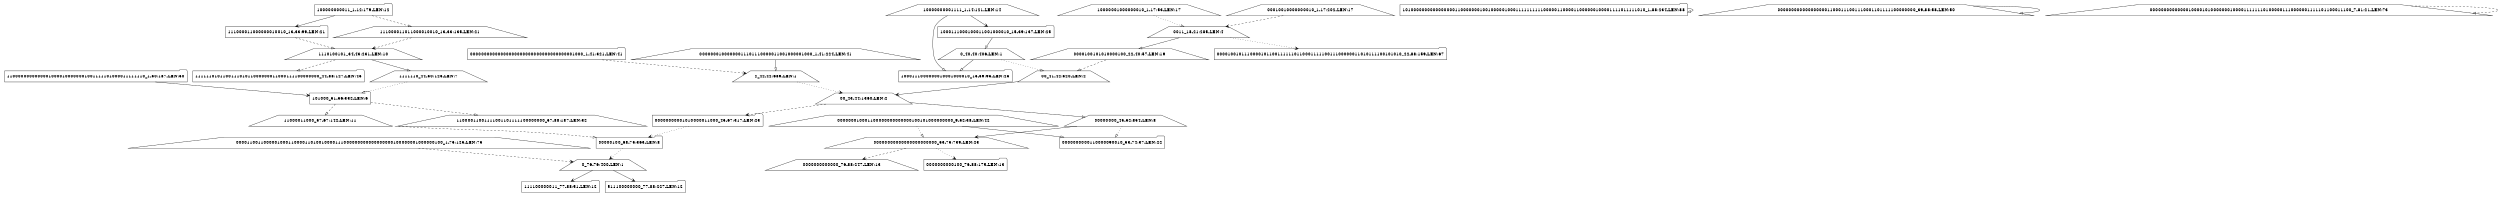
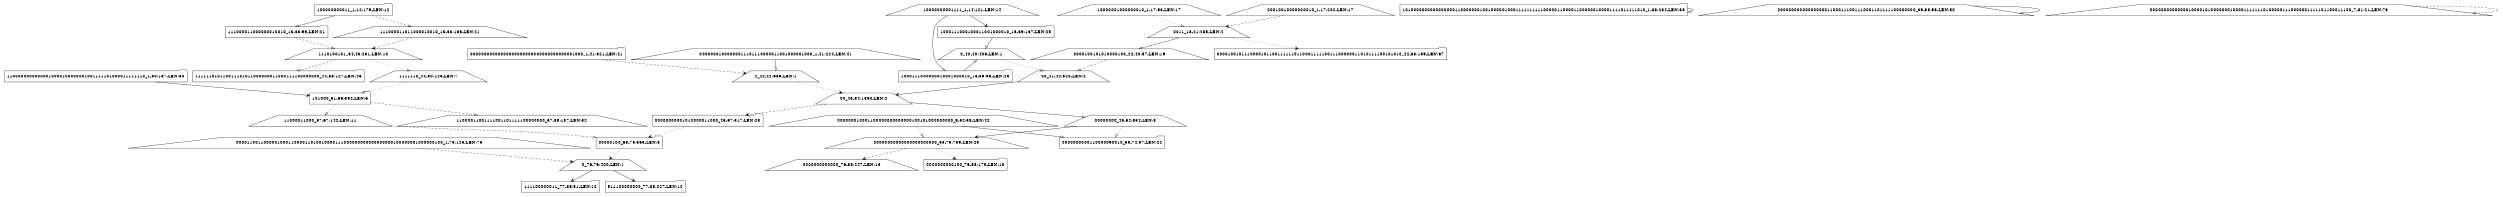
edge "100000000011_1-12:179-LEN:12" -> "111000011000000010010_13-33:99-LEN:21": arrowhead vee -> onormal
edge "0_40-40:406-LEN:1" -> "1000111000000010001000010_15-39:95-LEN:25": reversed
edge "1110100101_34-43:231-LEN:10" -> "1111110_44-50:123-LEN:7": style solid -> dotted
node "00_43-44:1360-LEN:2": label "00_43-44:1360-LEN:2" -> "00_43-34:1360-LEN:2"
edge "101000_51-56:332-LEN:6" -> "11000011000_57-67:142-LEN:11": style dashed -> dotted
